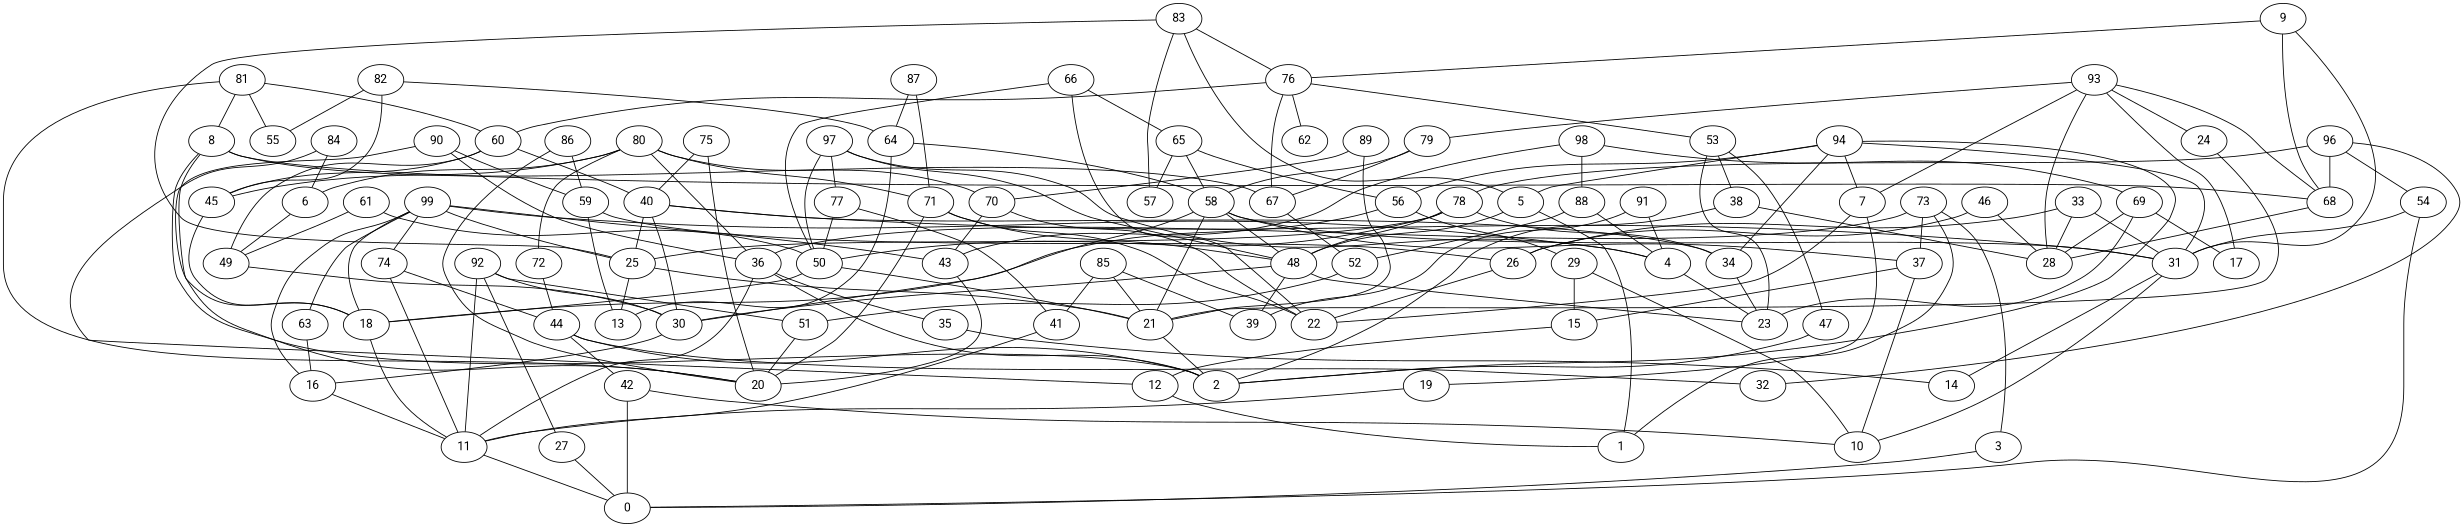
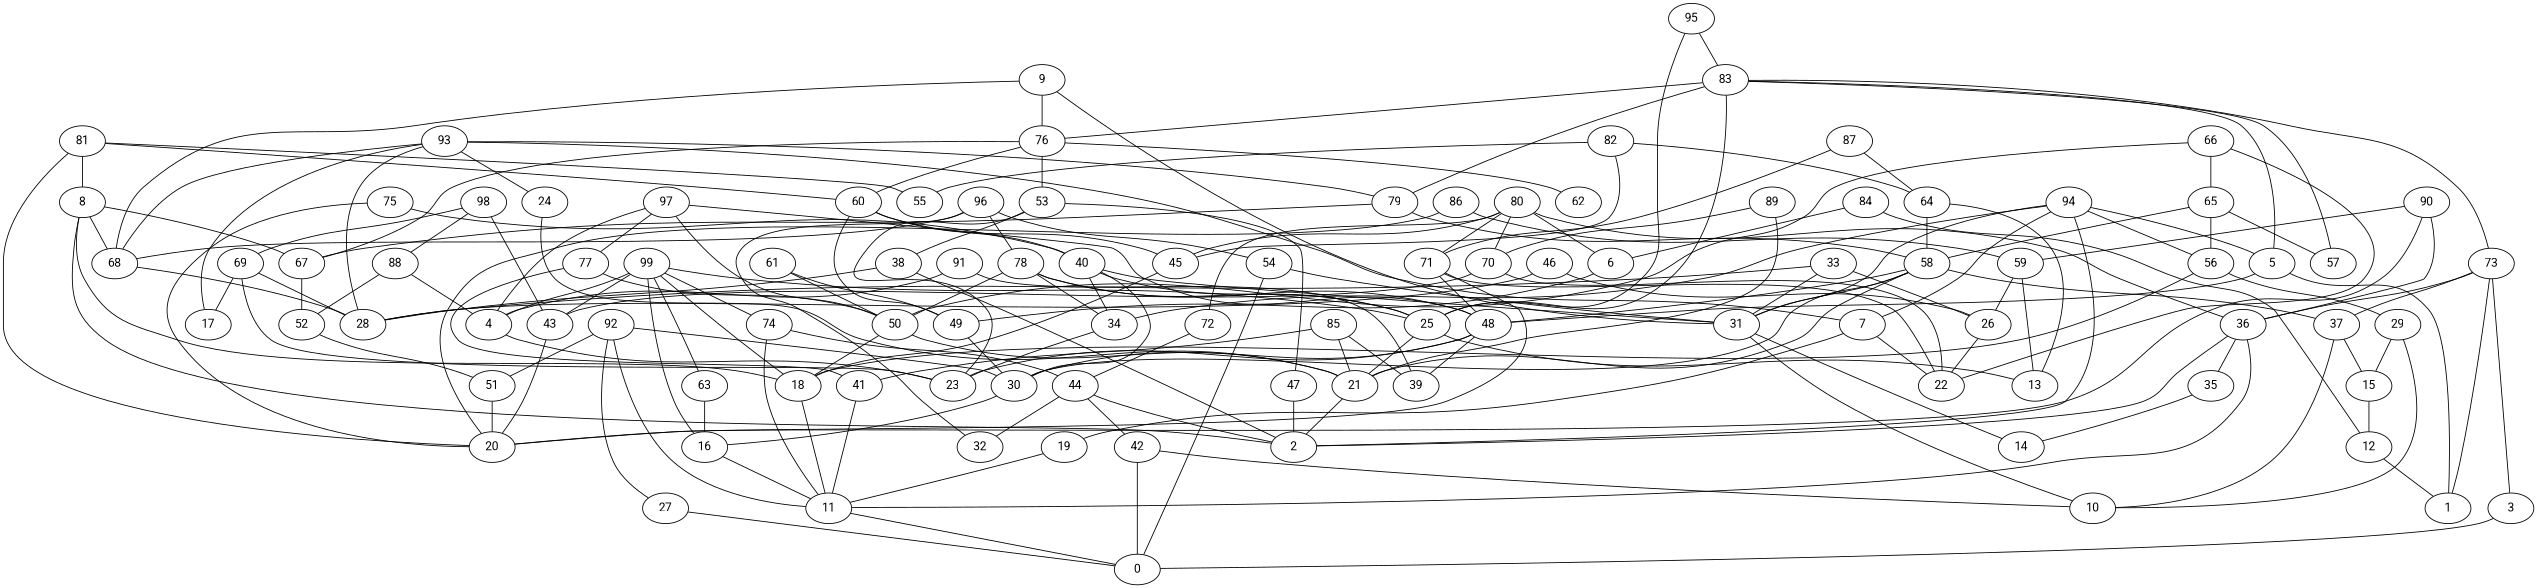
node "95": added
edge "83" -- "73": added
edge "83" -- "79": added
